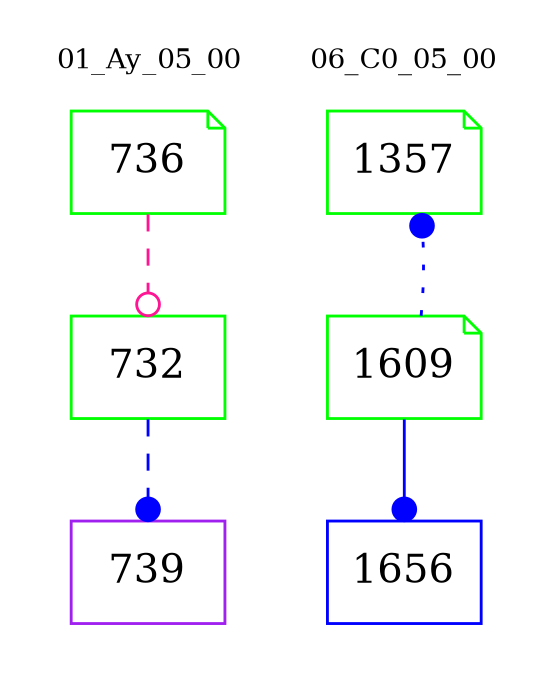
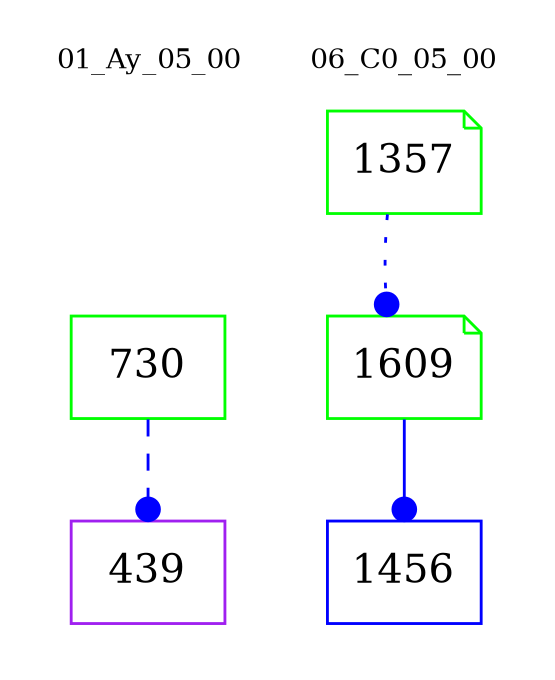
node "736": removed
edge "1609" -> "1357": reversed
node "732": label "732" -> "730"
node "739": label "739" -> "439"
node "1656": label "1656" -> "1456"
